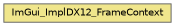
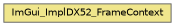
node "ImGui_ImplDX12_FrameContext": label "ImGui_ImplDX12_FrameContext" -> "ImGui_ImplDX52_FrameContext"
